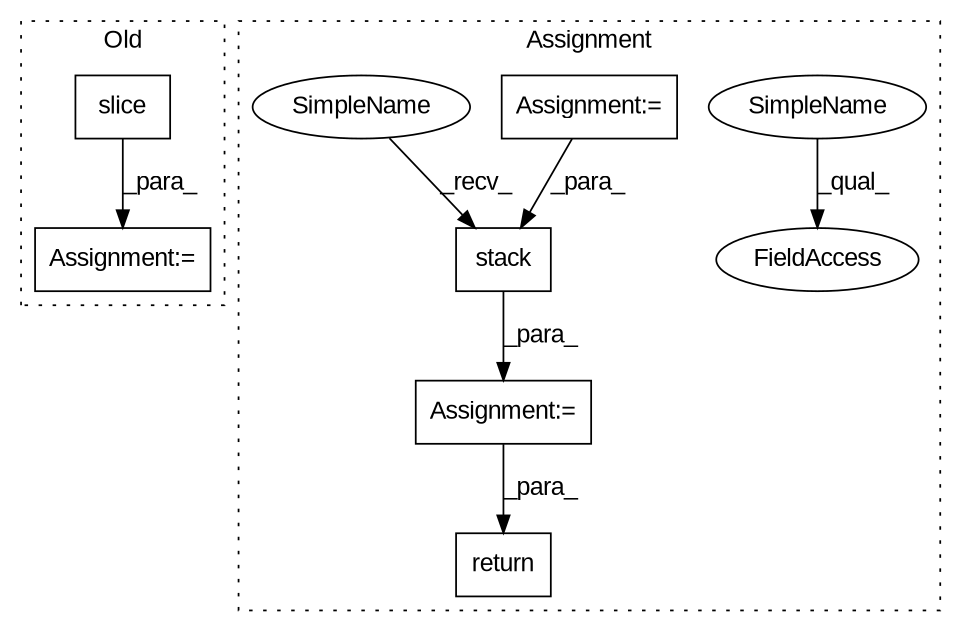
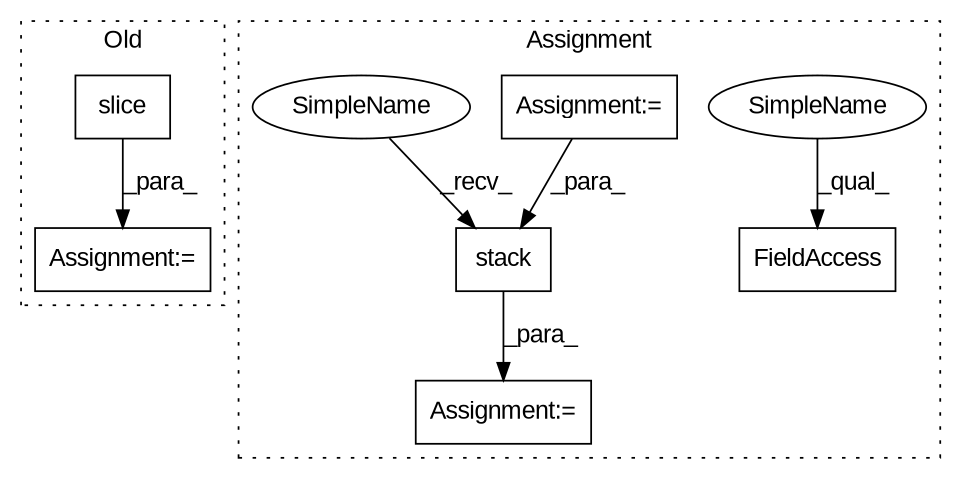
node "FieldAccess": shape ellipse -> box
node "return": removed
